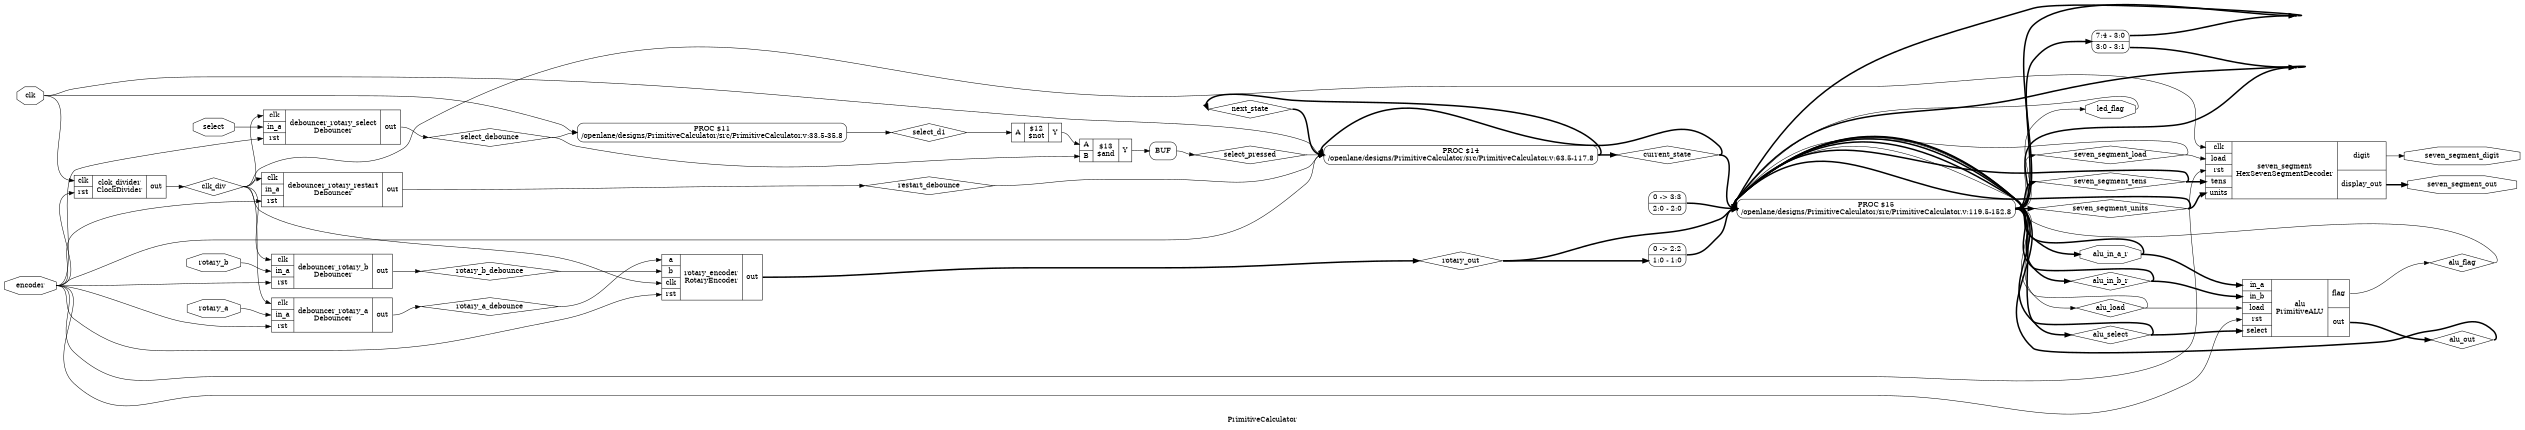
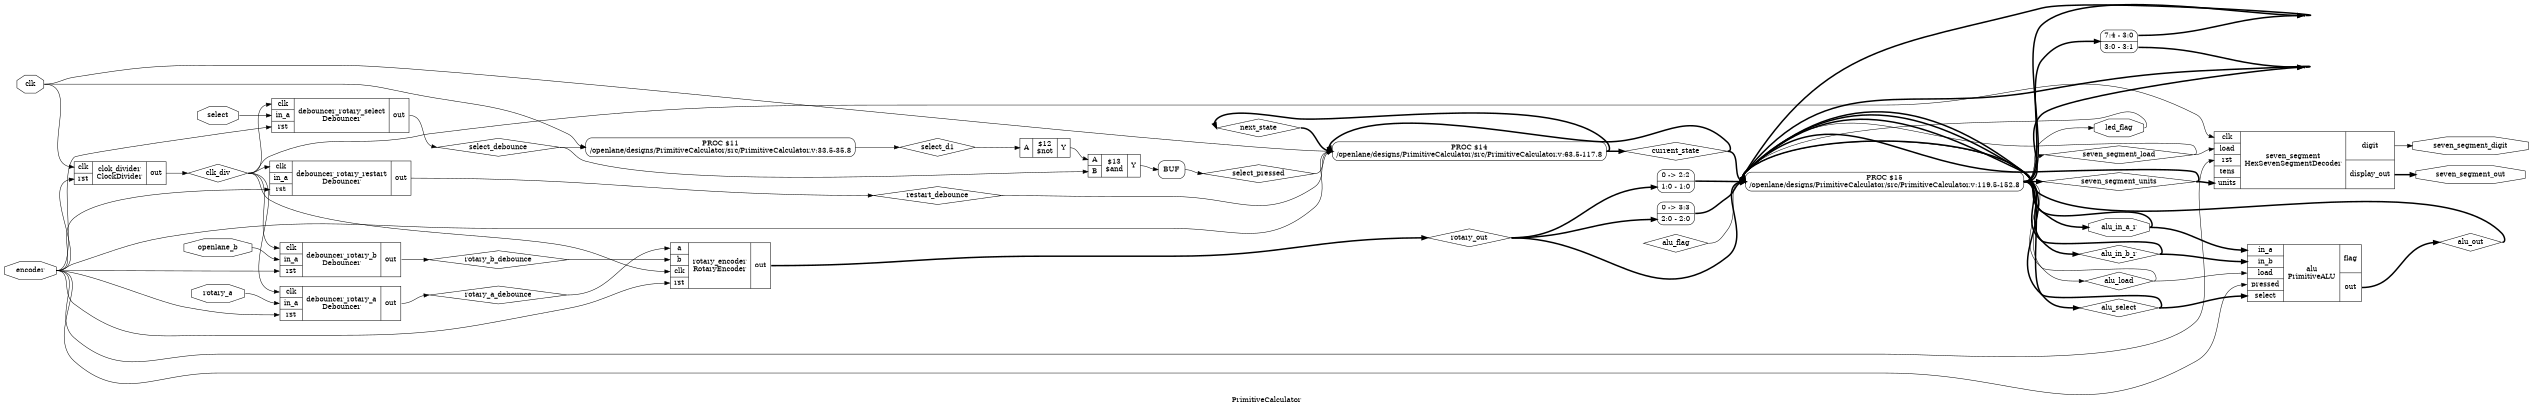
node "seven_segment_tens": removed
edge "rotary_out" -> "0 -> 3:3": added
node "rotary_b": label "rotary_b" -> "openlane_b"
edge "in_a" -> "alu_flag": removed
node "in_a": text "rst" -> "pressed"
